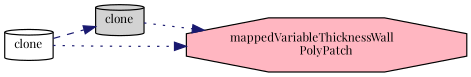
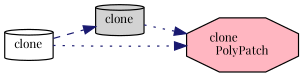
node "mappedVariableThicknessWall PolyPatch": label "mappedVariableThicknessWall PolyPatch" -> "clone PolyPatch"
